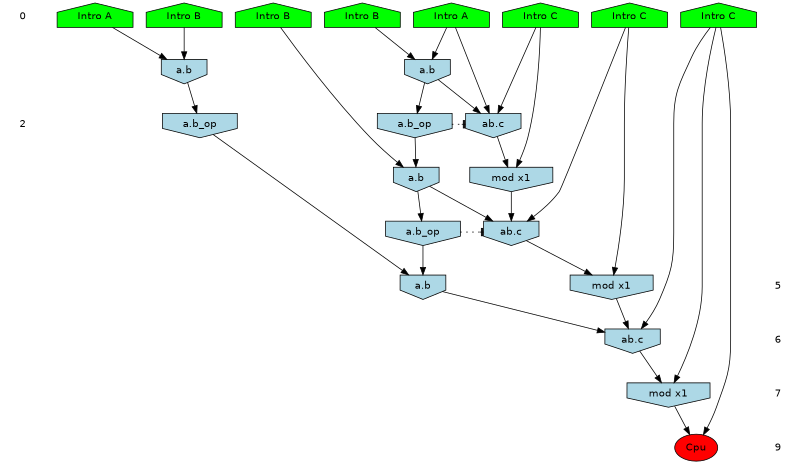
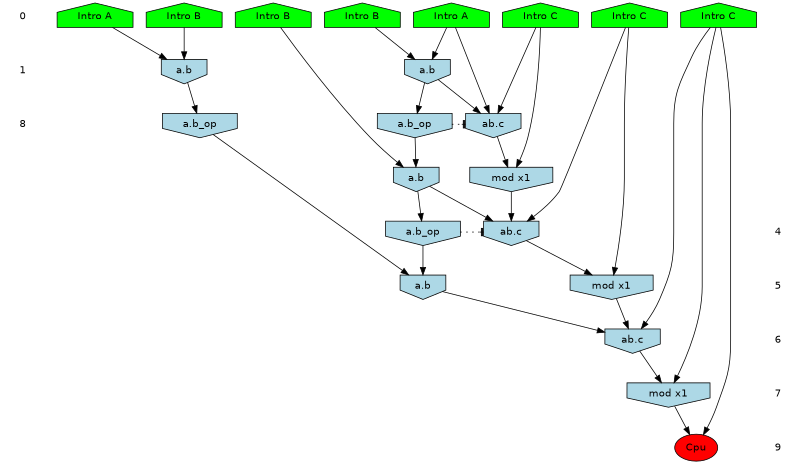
node "1": added
node "2": label "2" -> "8"
node "4": added
